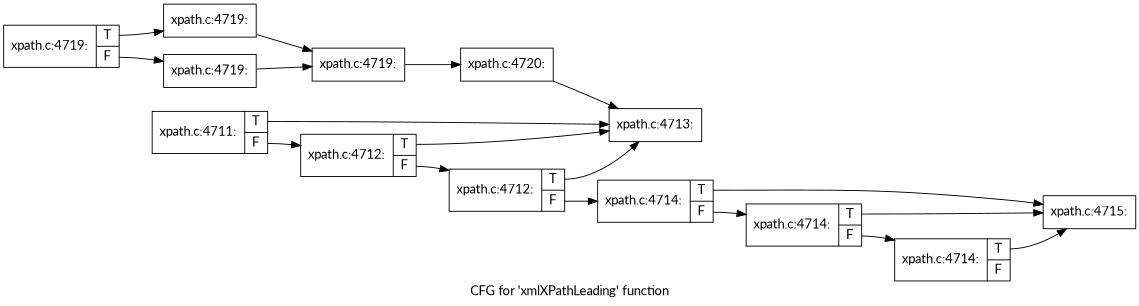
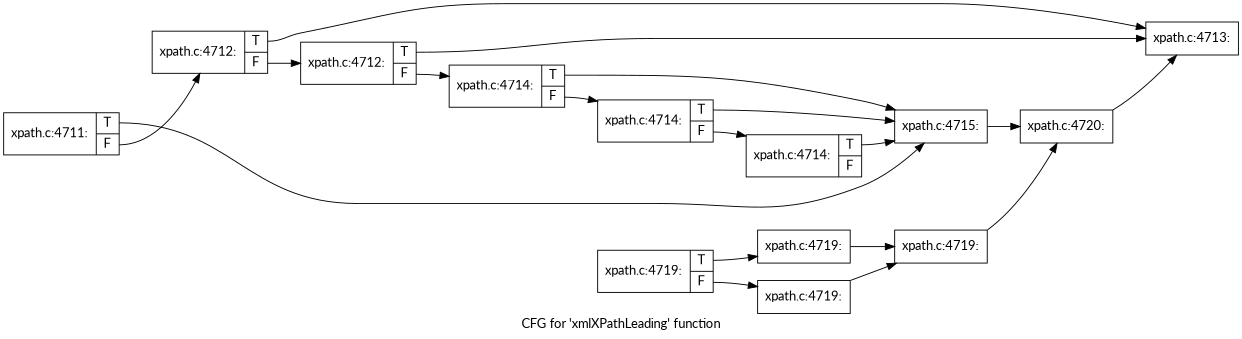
edge "xpath.c:4711:" -> "xpath.c:4713:": now "xpath.c:4711:" -> "xpath.c:4715:"
edge "xpath.c:4715:" -> "xpath.c:4720:": added
